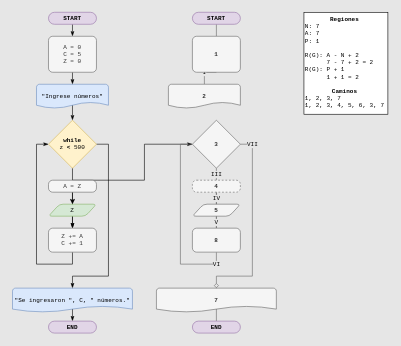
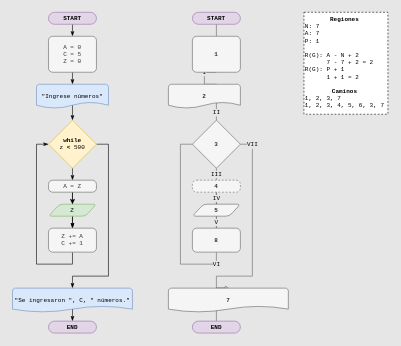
node "Regiones N: 7 A: 7 P: 1 R(G): A - N + 2 7 - 7 + 2 = 2 R(G): P + 1 1 + 1 = 2 Caminos 1, 2, 3, 7 1, 2, 3, 4, 5, 6, 3, 7": style solid -> dashed
edge "2" -- "3": added, label "II"
edge "while z < 500" -> "3": now "while z < 500" -> "A = Z"
node "7": moved (216, 300) -> (228, 300)
